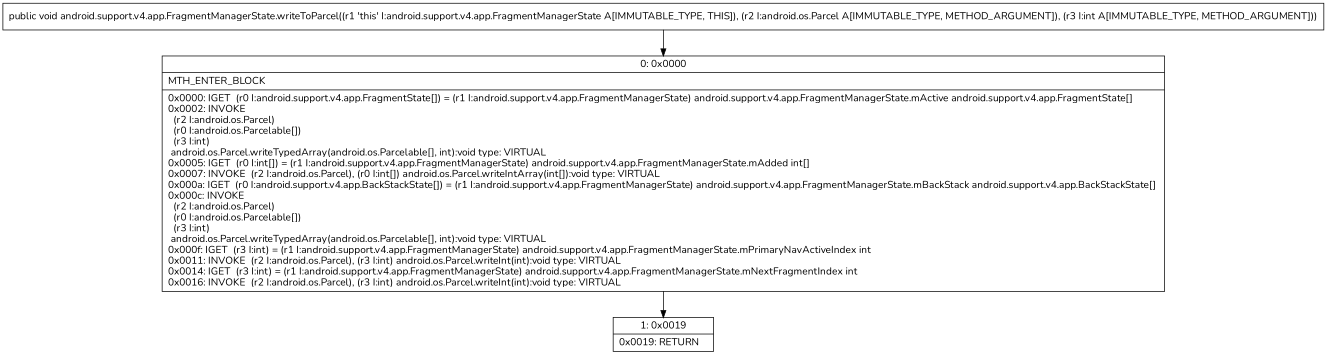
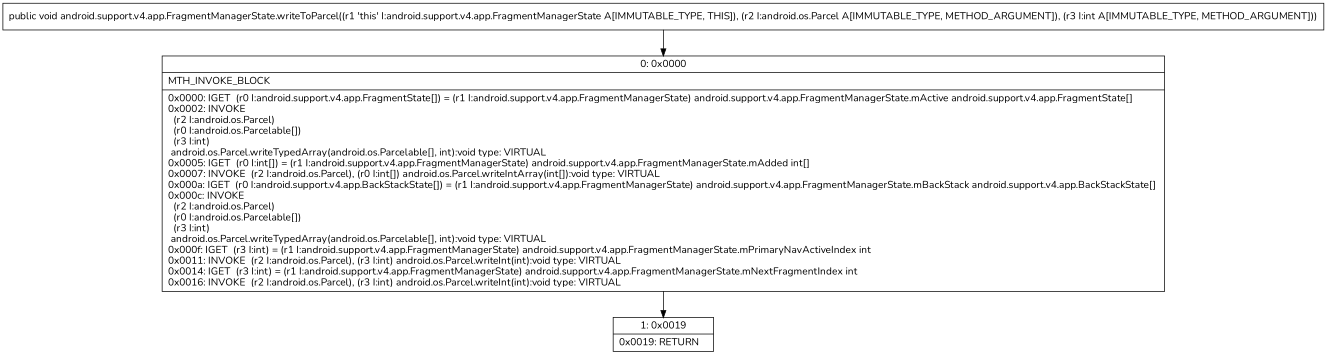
node "0: 0x0000": text "MTH_ENTER_BLOCK" -> "MTH_INVOKE_BLOCK"
